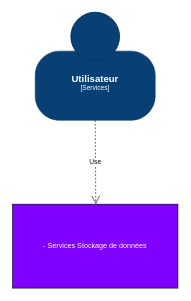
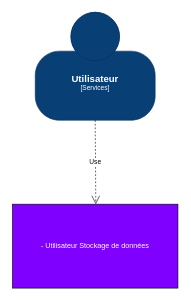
node "- Services Stockage de données": label "- Services Stockage de données" -> "- Utilisateur Stockage de données"
